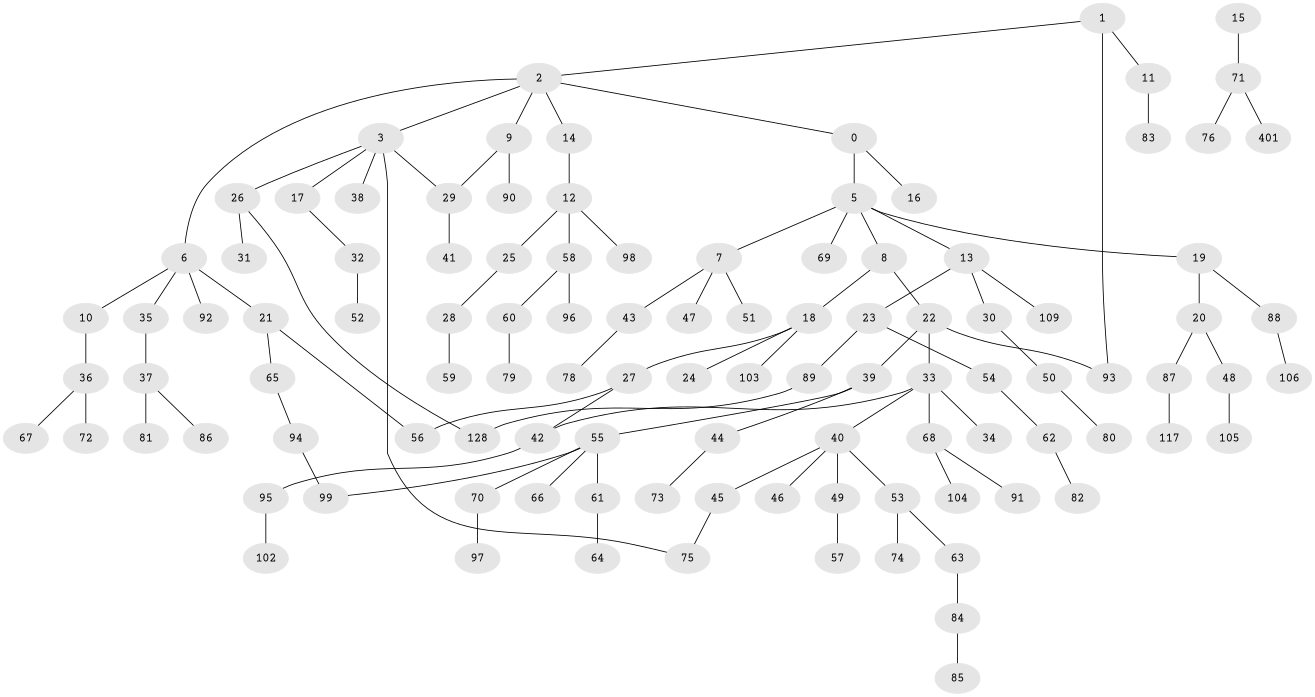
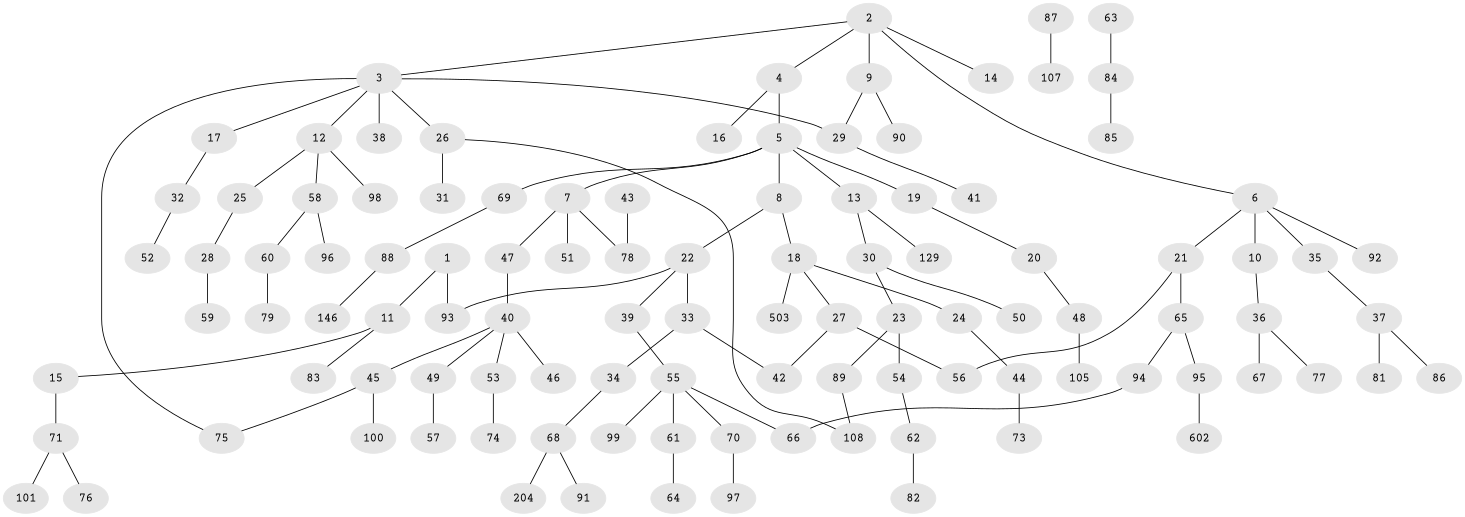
edge "1" -- "2": removed
node "0": label "0" -> "4"
node "401": label "401" -> "101"
edge "14" -- "12": now "3" -- "12"
edge "7" -- "43": now "7" -- "78"
edge "13" -- "23": now "30" -- "23"
edge "19" -- "88": now "69" -- "88"
node "109": label "109" -> "129"
edge "20" -- "87": removed
edge "11" -- "15": added
node "103": label "103" -> "503"
node "106": label "106" -> "146"
edge "33" -- "40": now "47" -- "40"
edge "33" -- "68": now "34" -- "68"
edge "39" -- "44": now "24" -- "44"
node "72": label "72" -> "77"
node "100": added
node "128": label "128" -> "108"
node "80": removed
node "117": label "117" -> "107"
edge "94" -- "99": now "94" -- "66"
edge "42" -- "95": now "65" -- "95"
node "104": label "104" -> "204"
edge "53" -- "63": removed
node "102": label "102" -> "602"
